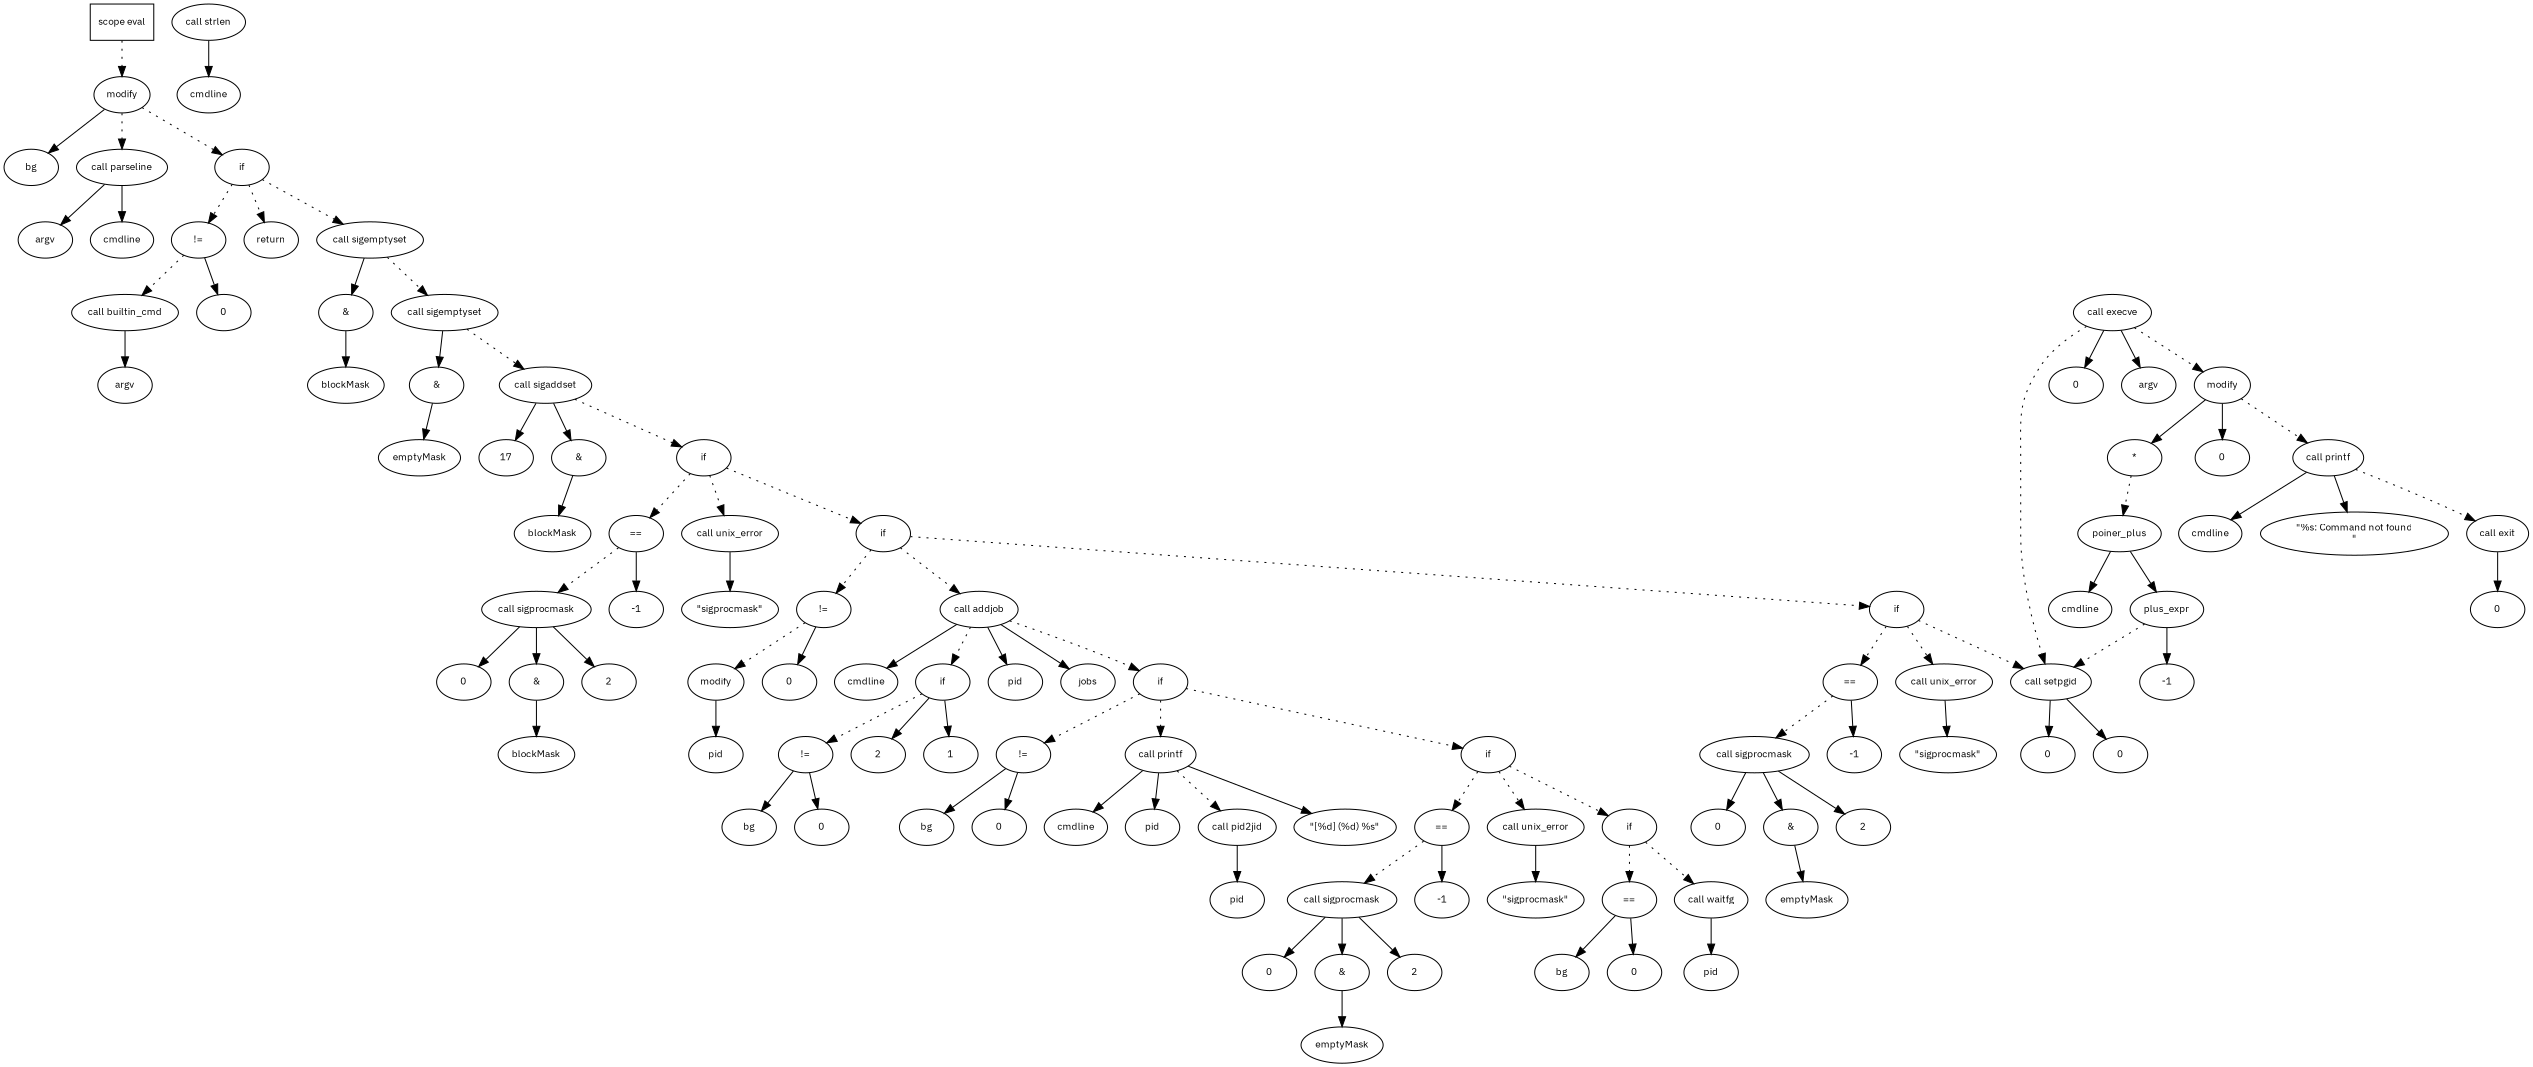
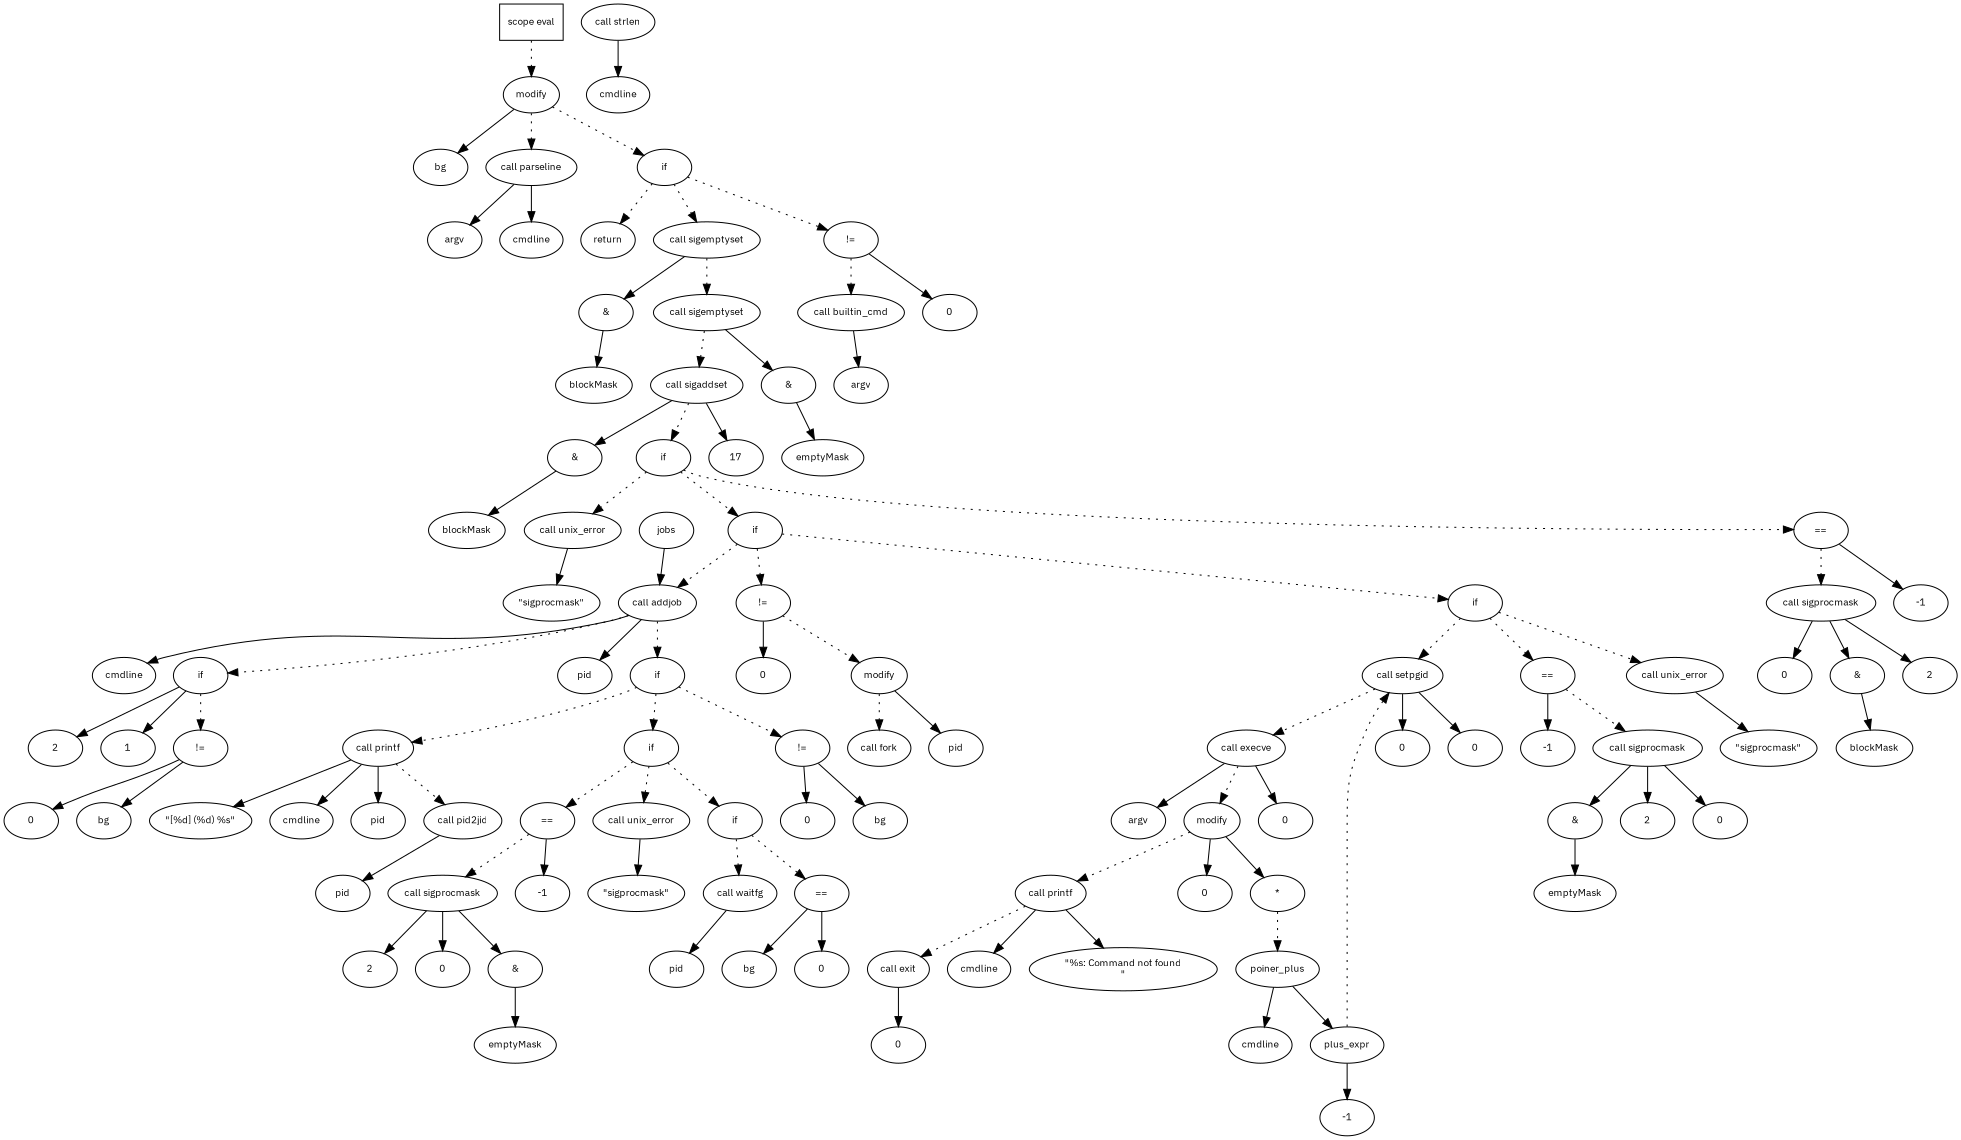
edge "call execve" -> "call setpgid": reversed
edge "call addjob" -> "jobs": reversed
node "call fork": added
